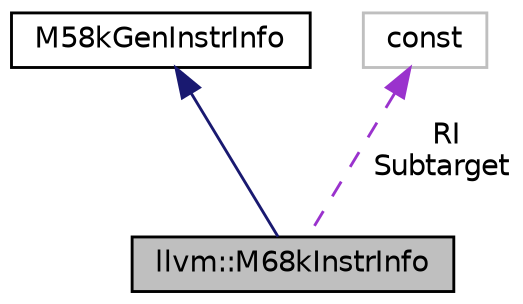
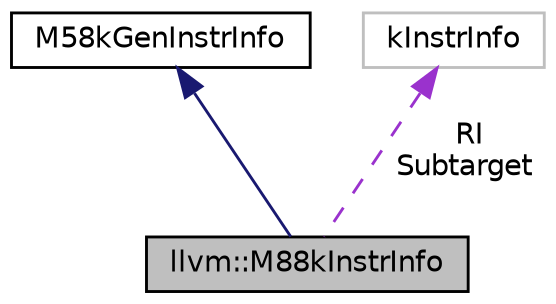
node "const": label "const" -> "kInstrInfo"
node "llvm::M68kInstrInfo": label "llvm::M68kInstrInfo" -> "llvm::M88kInstrInfo"
